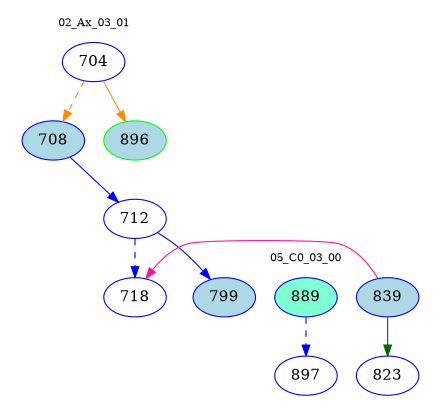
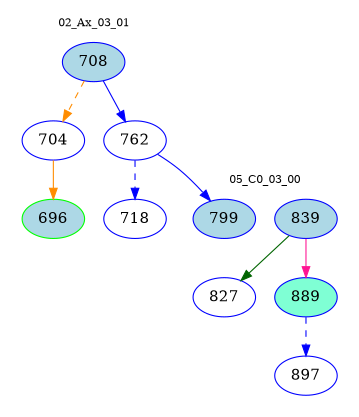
edge "704" -> "708": reversed
node "896": label "896" -> "696"
node "712": label "712" -> "762"
edge "839" -> "718": now "839" -> "889"
node "823": label "823" -> "827"
